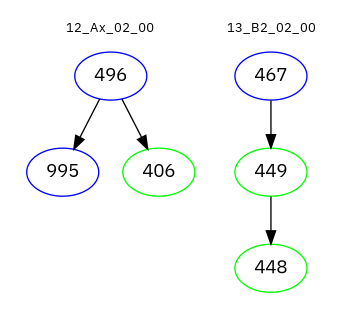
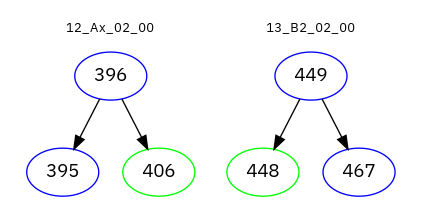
node "496": label "496" -> "396"
edge "467" -> "449": reversed
node "995": label "995" -> "395"
node "449": color green -> blue
